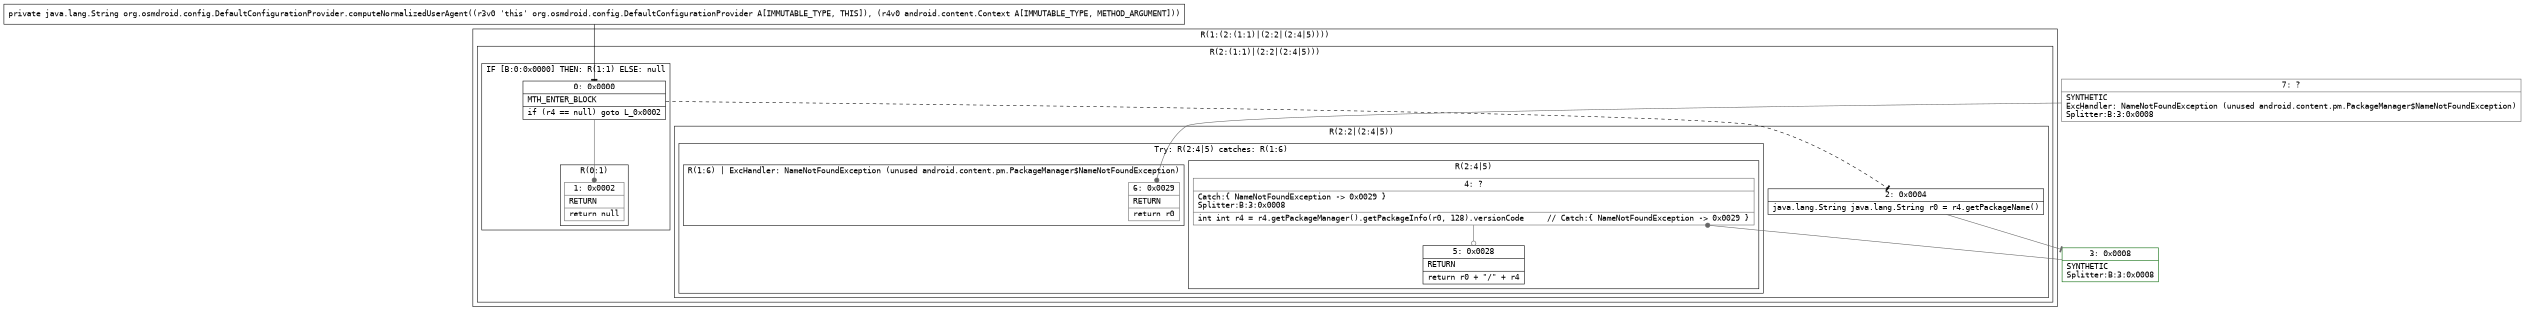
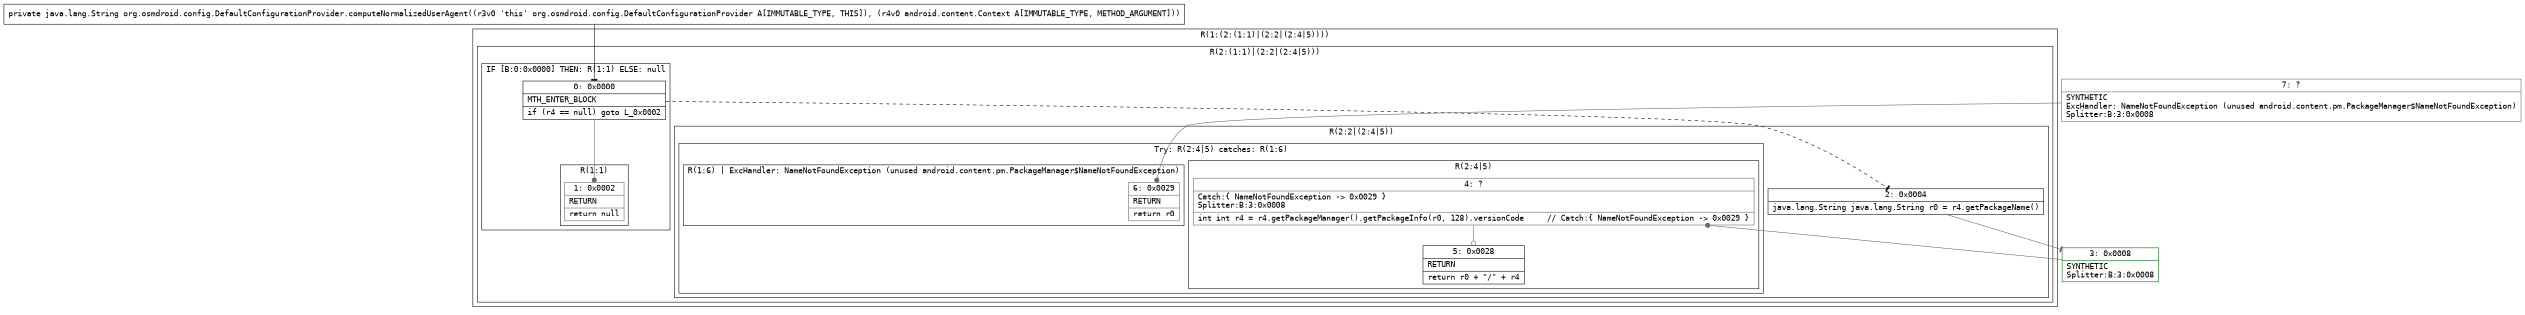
cluster "R(0:1)": label "R(0:1)" -> "R(1:1)"
